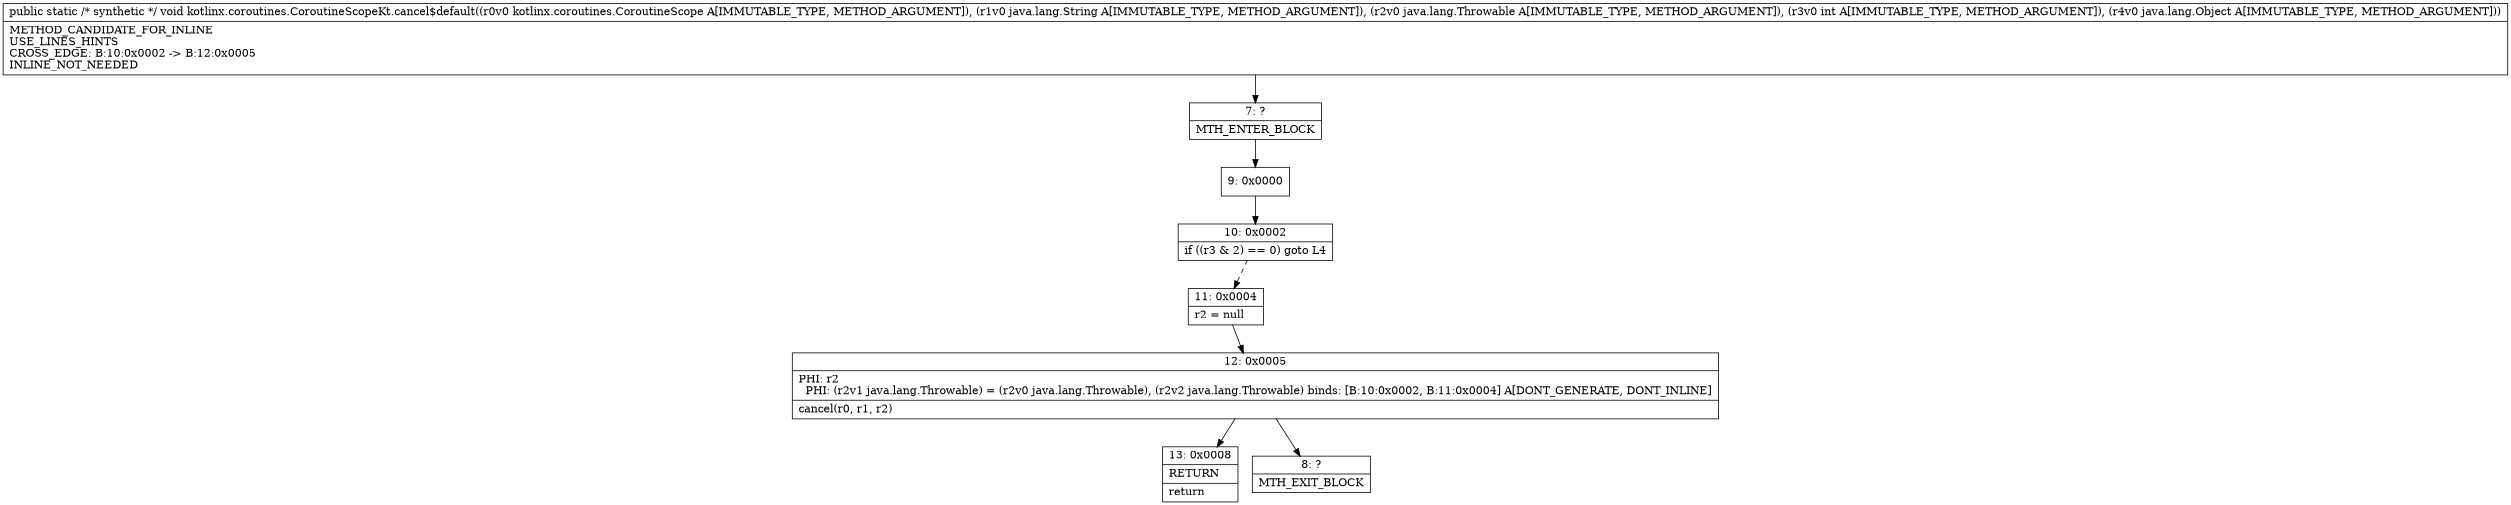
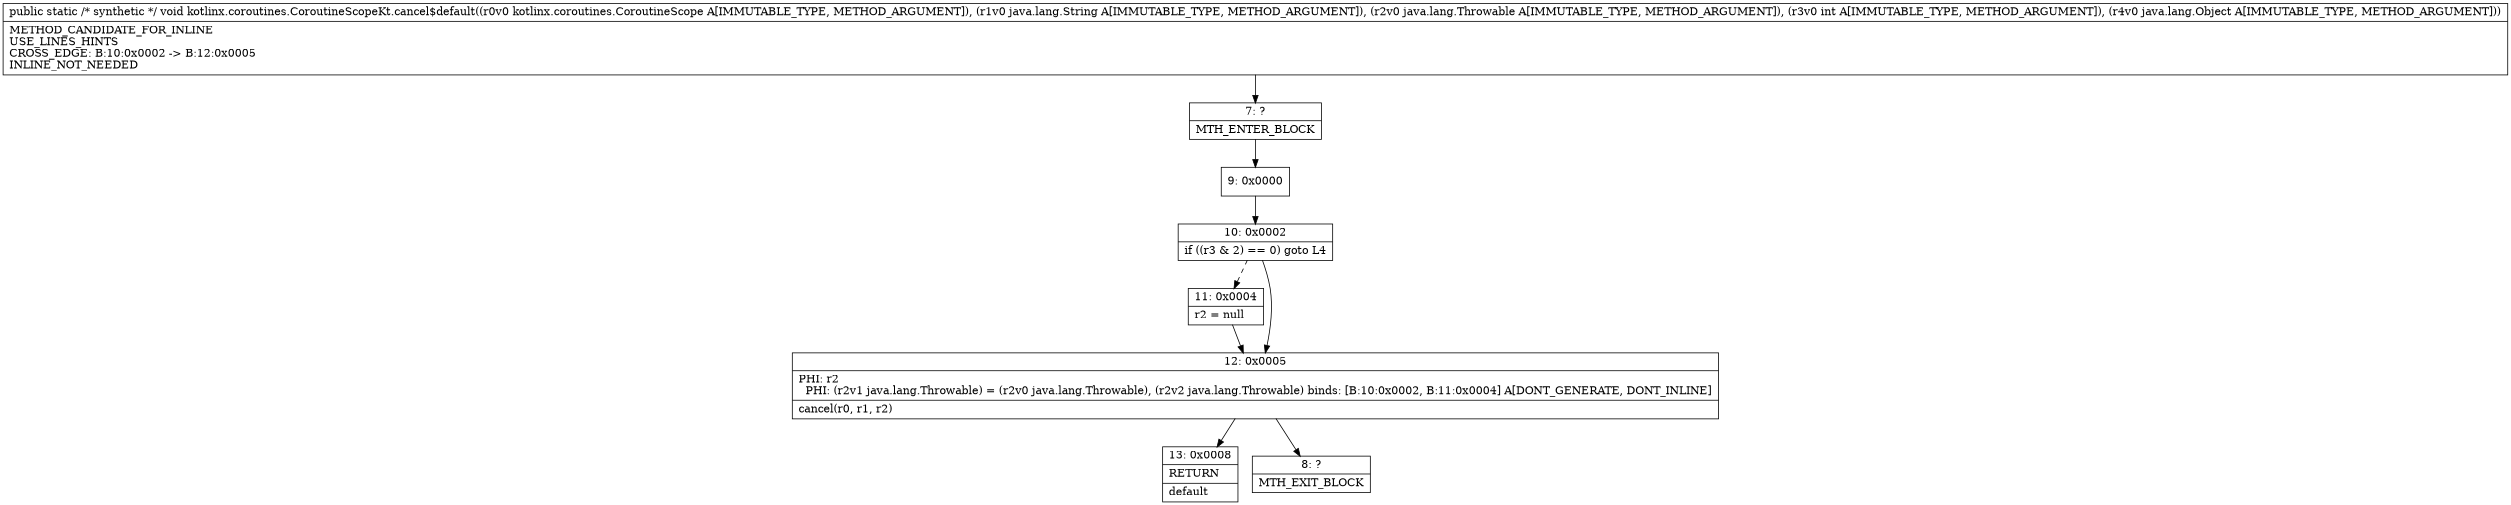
edge "10: 0x0002" -> "12: 0x0005": added
node "13: 0x0008": text "return" -> "default"
